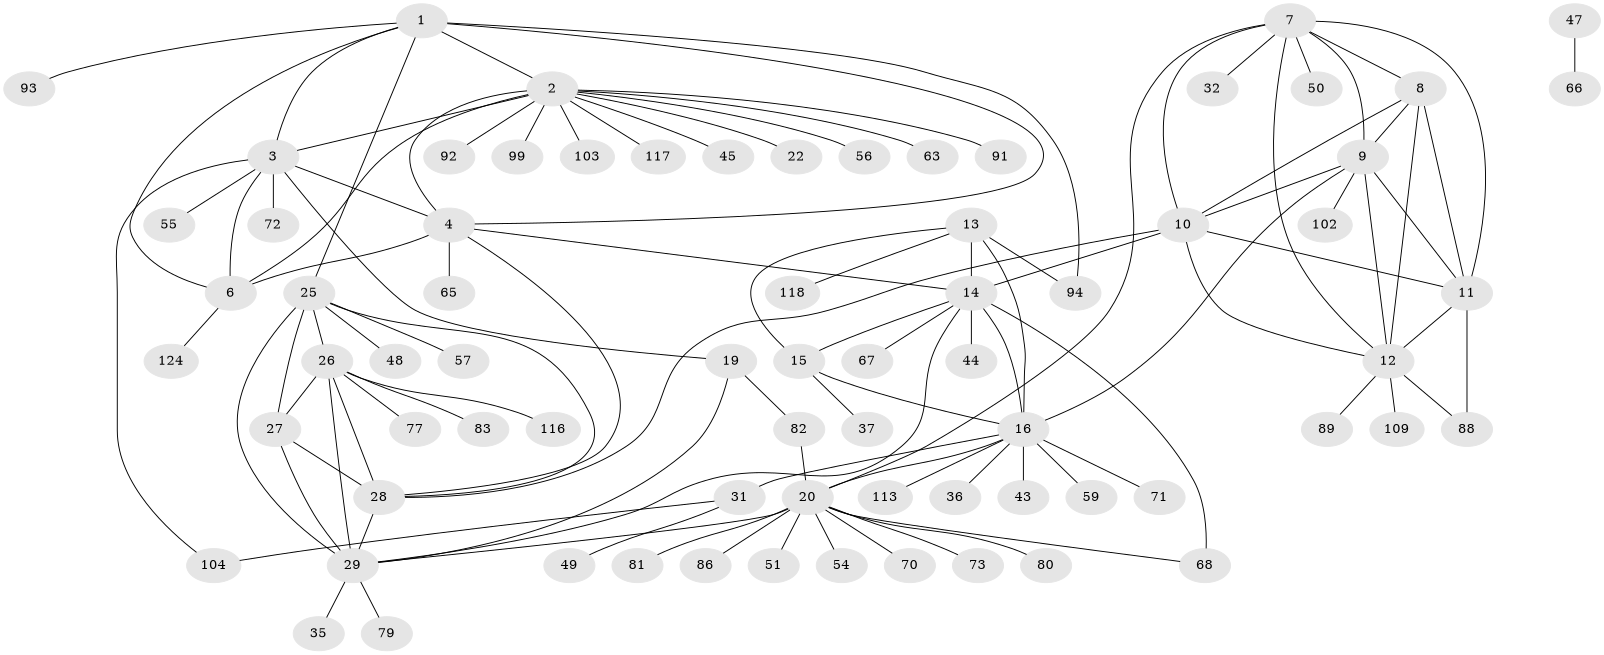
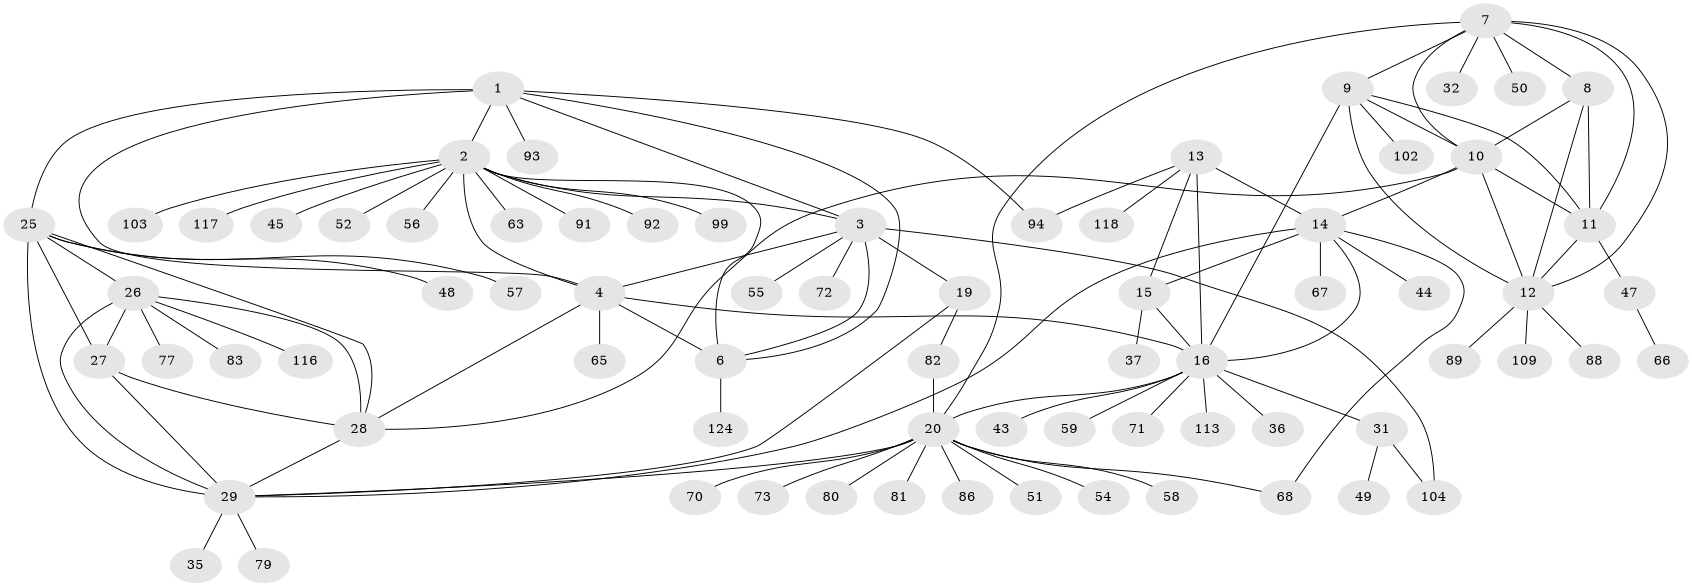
edge "8" -- "9": removed
node "22": label "22" -> "52"
edge "4" -- "14": now "4" -- "16"
edge "11" -- "88": now "11" -- "47"
node "58": added
